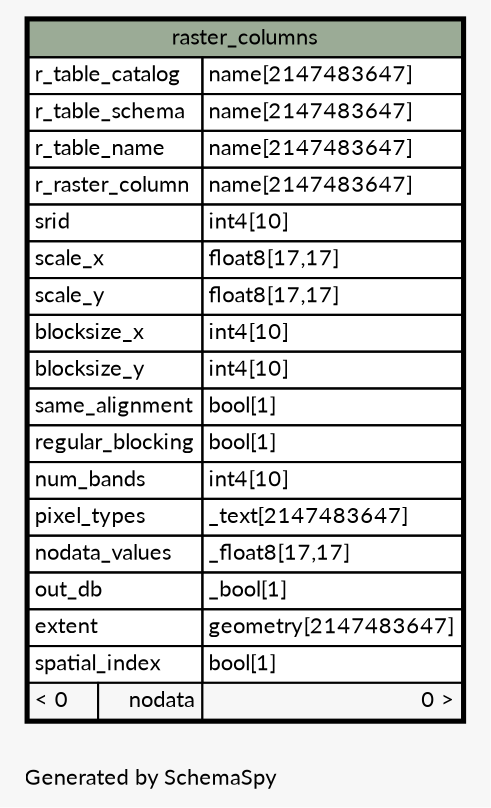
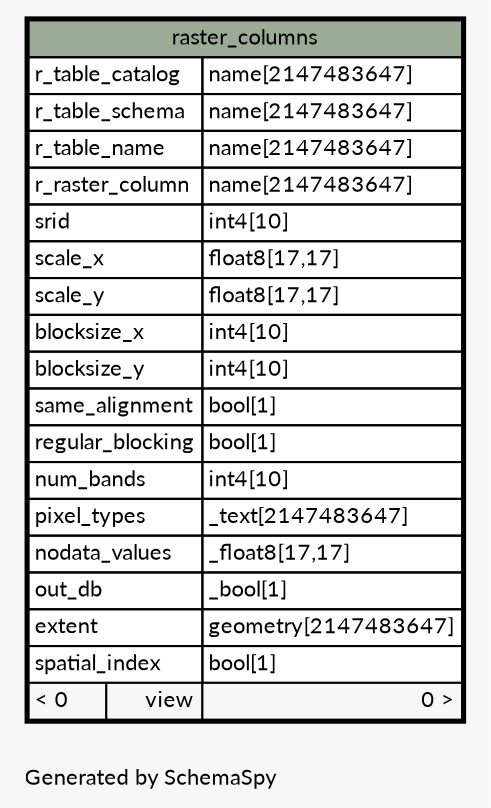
node "raster_columns": text "nodata" -> "view"
